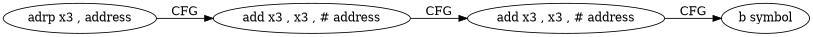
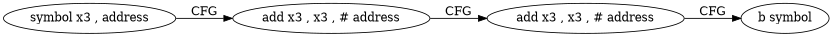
node "adrp x3 , address": label "adrp x3 , address" -> "symbol x3 , address"
